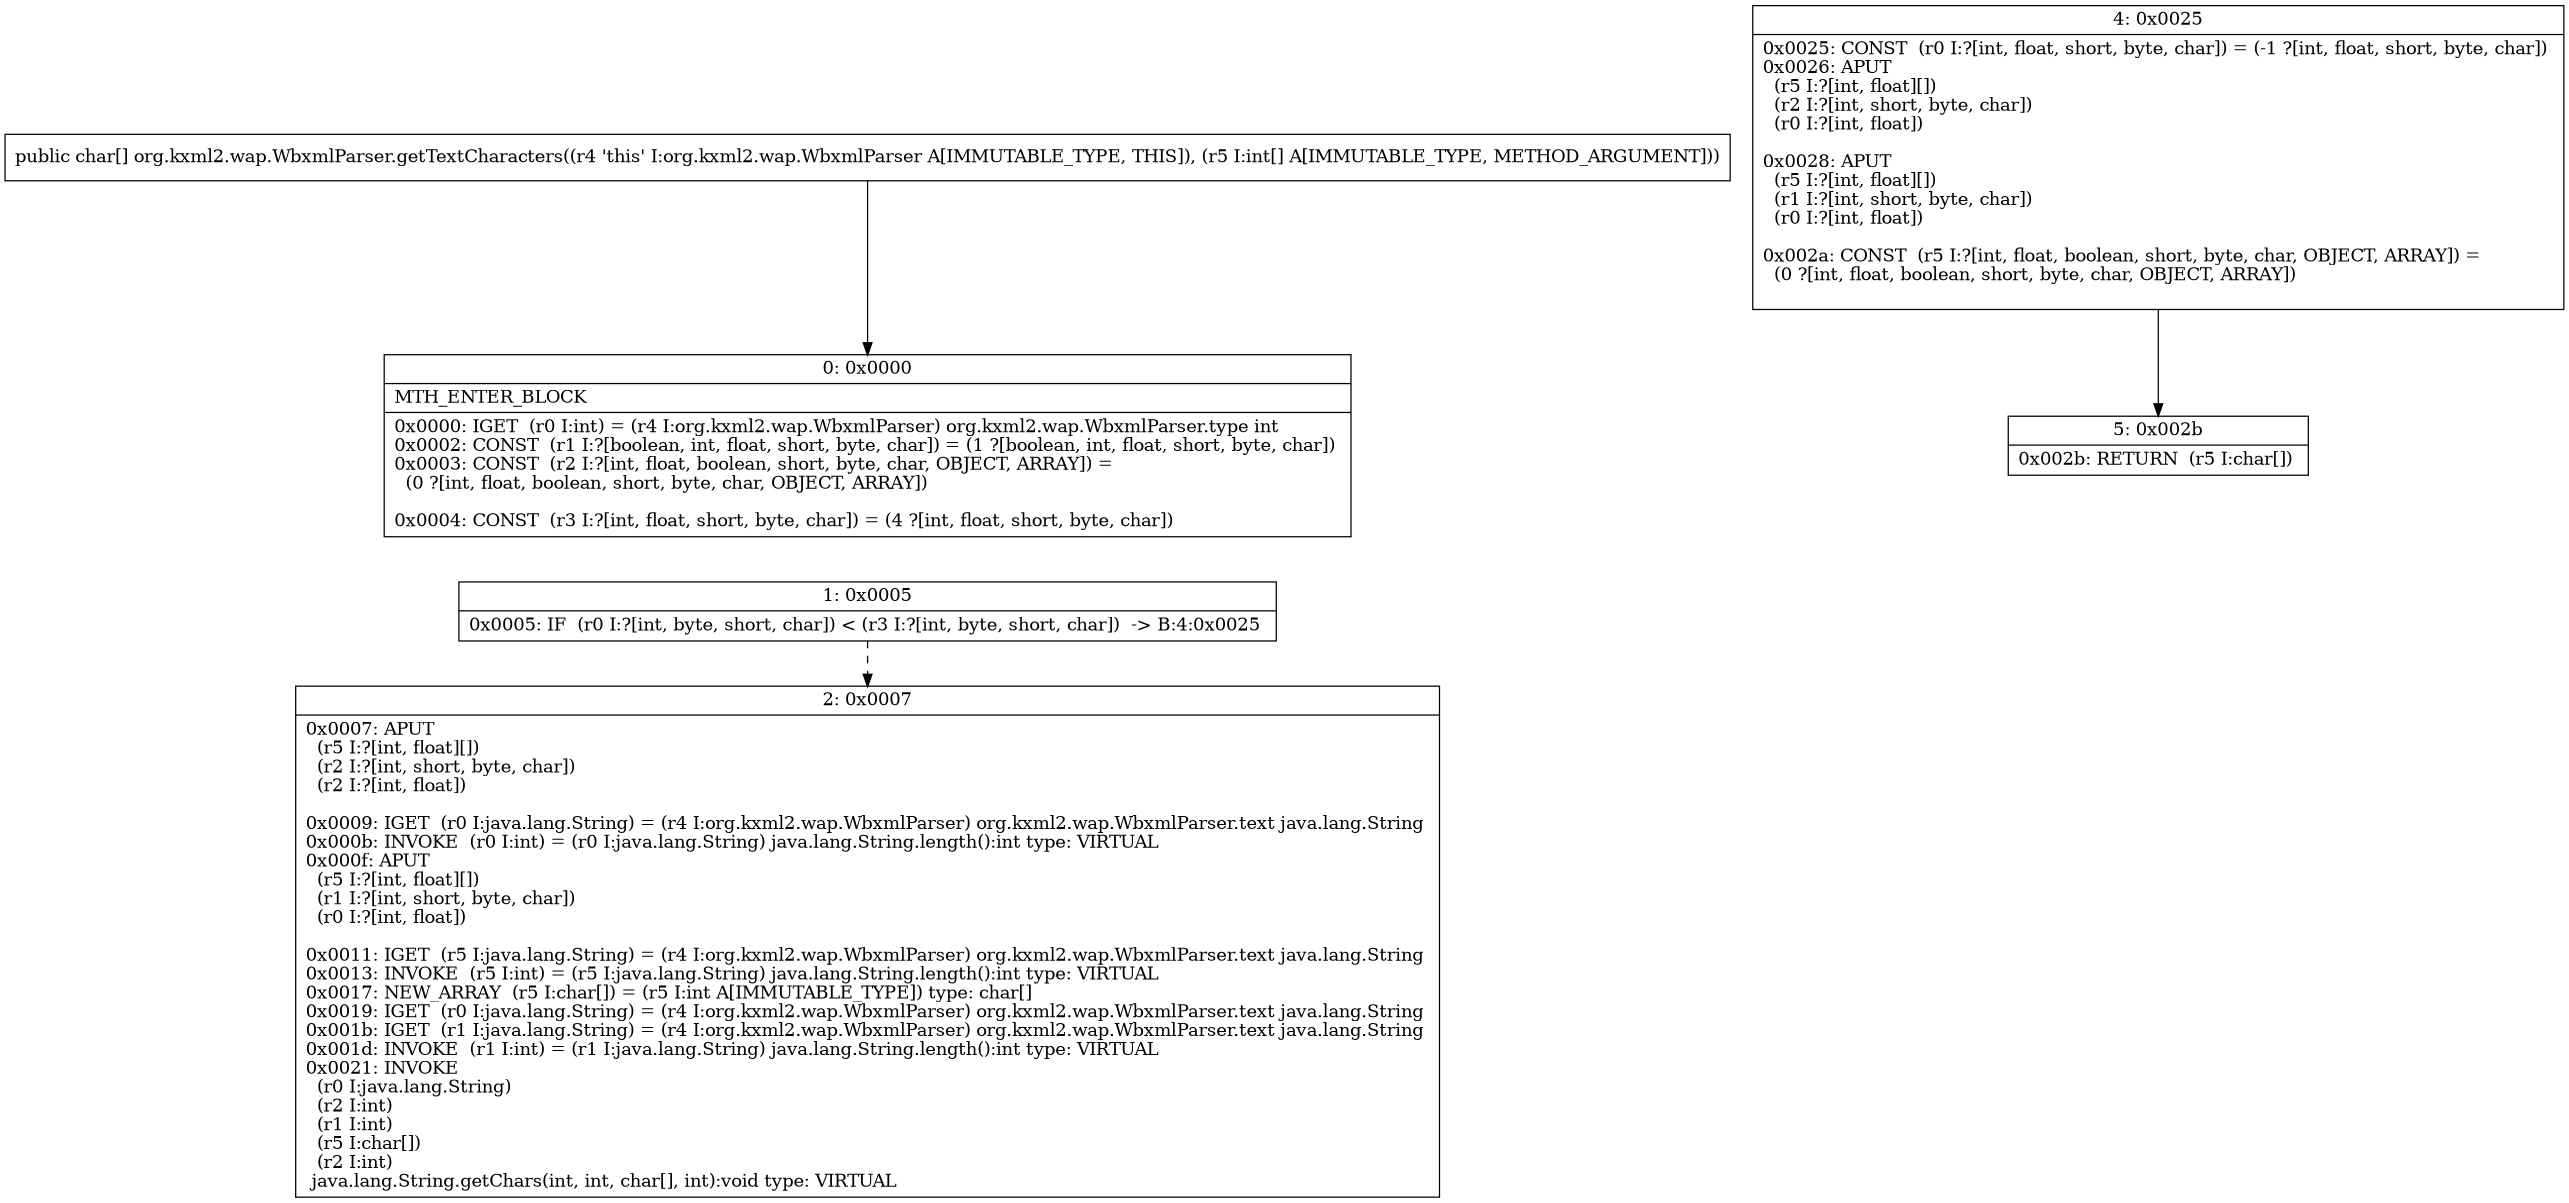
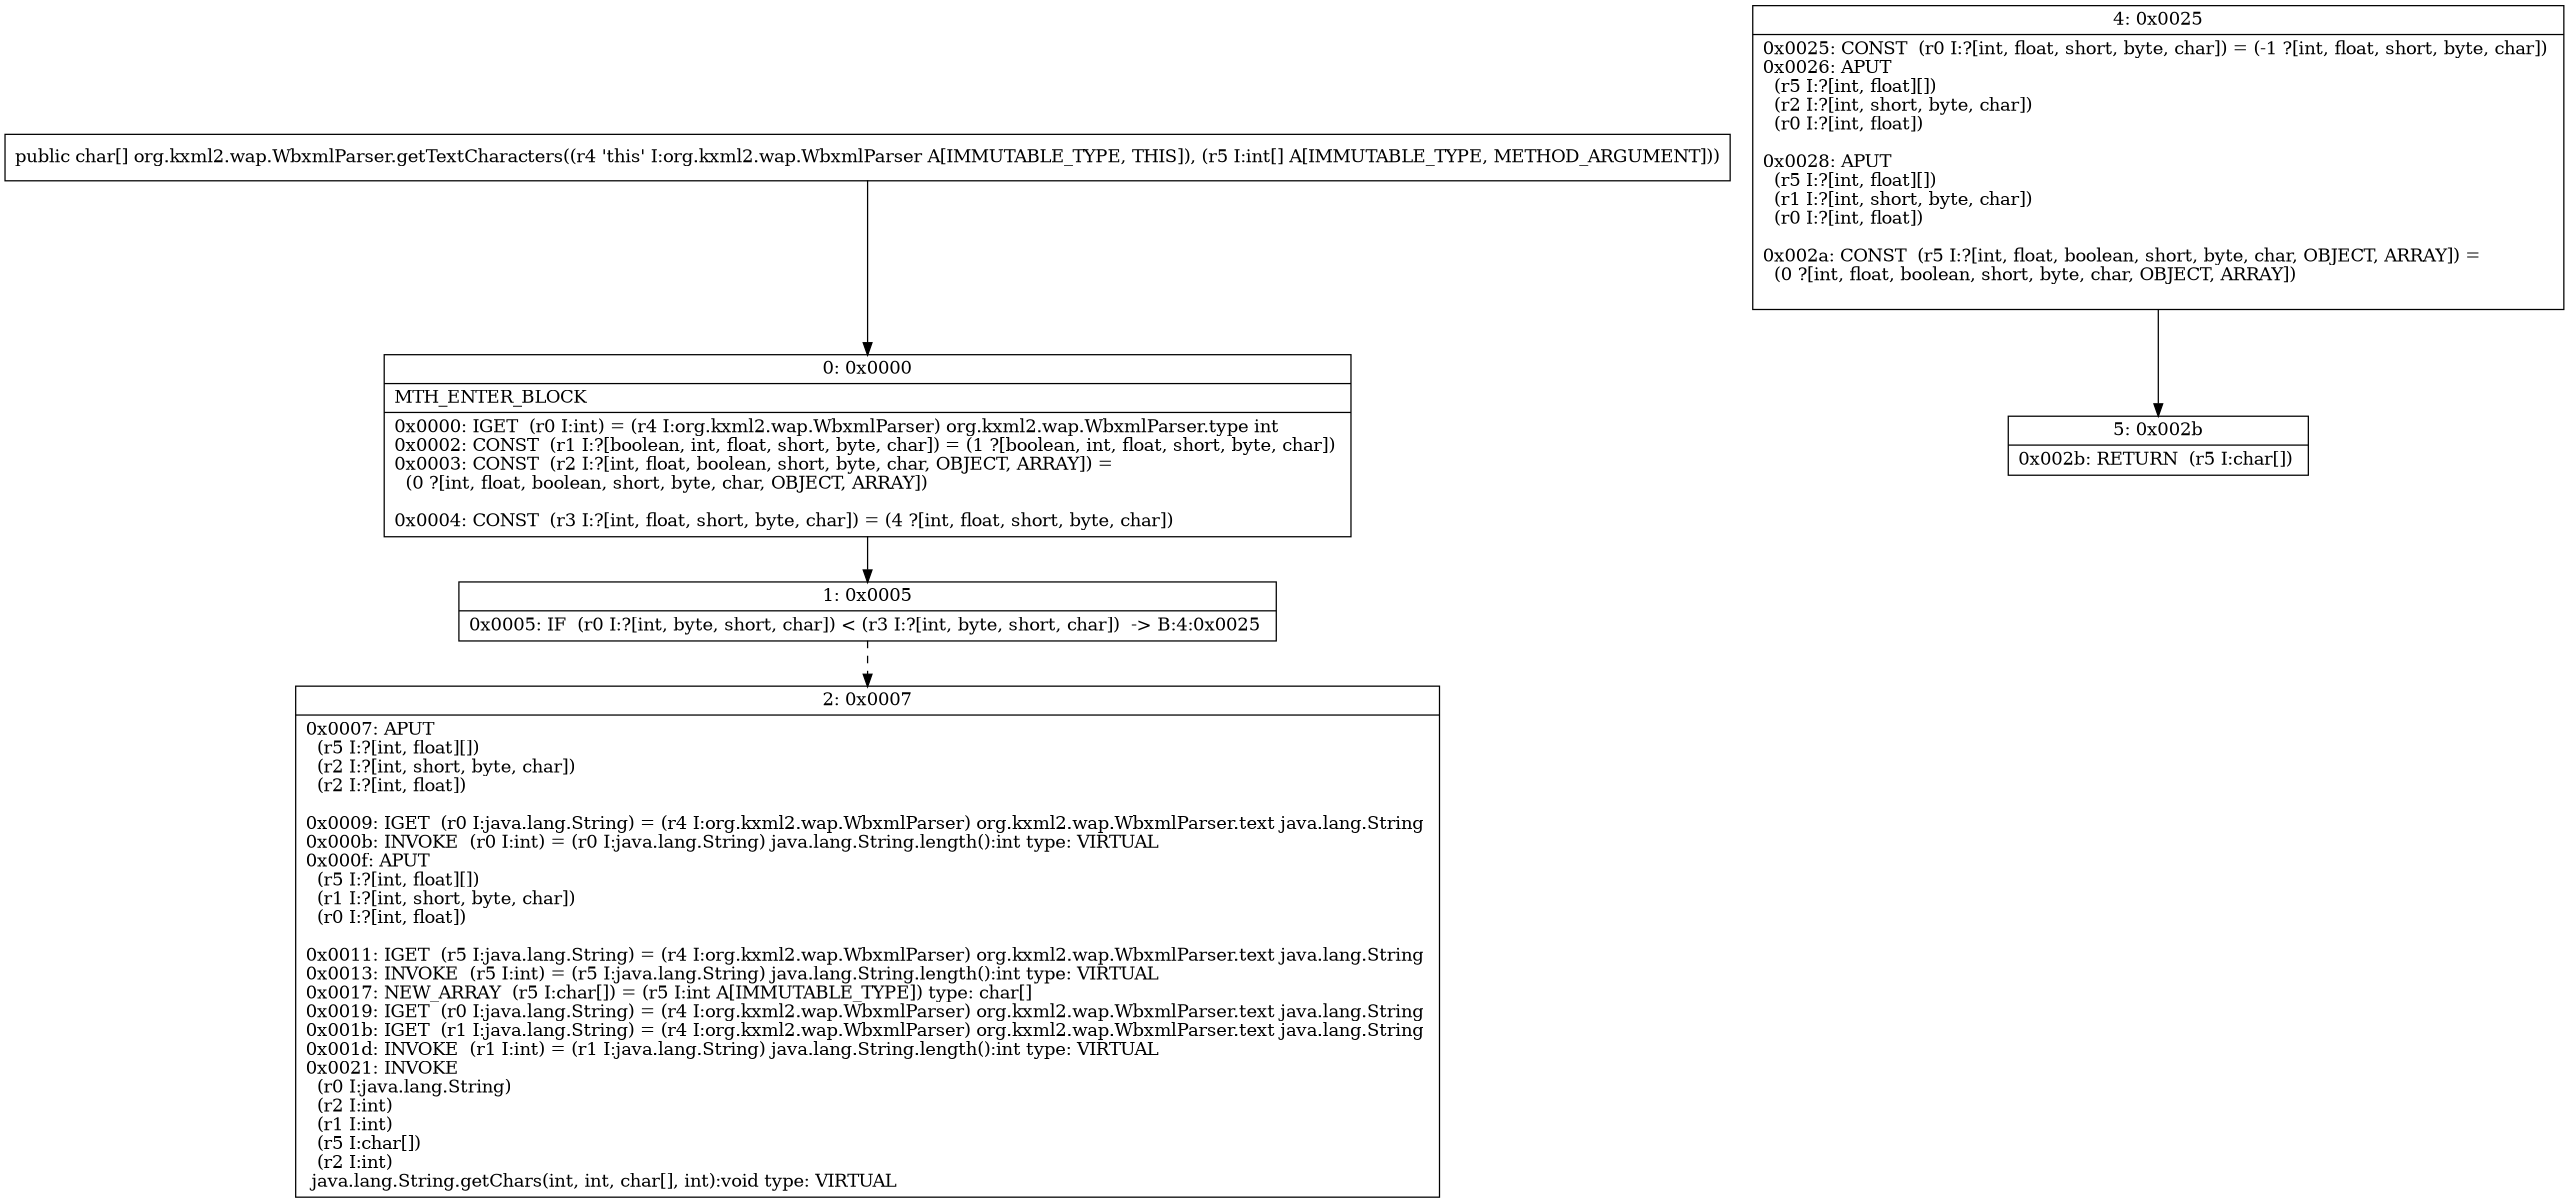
edge "0: 0x0000" -> "1: 0x0005": added
